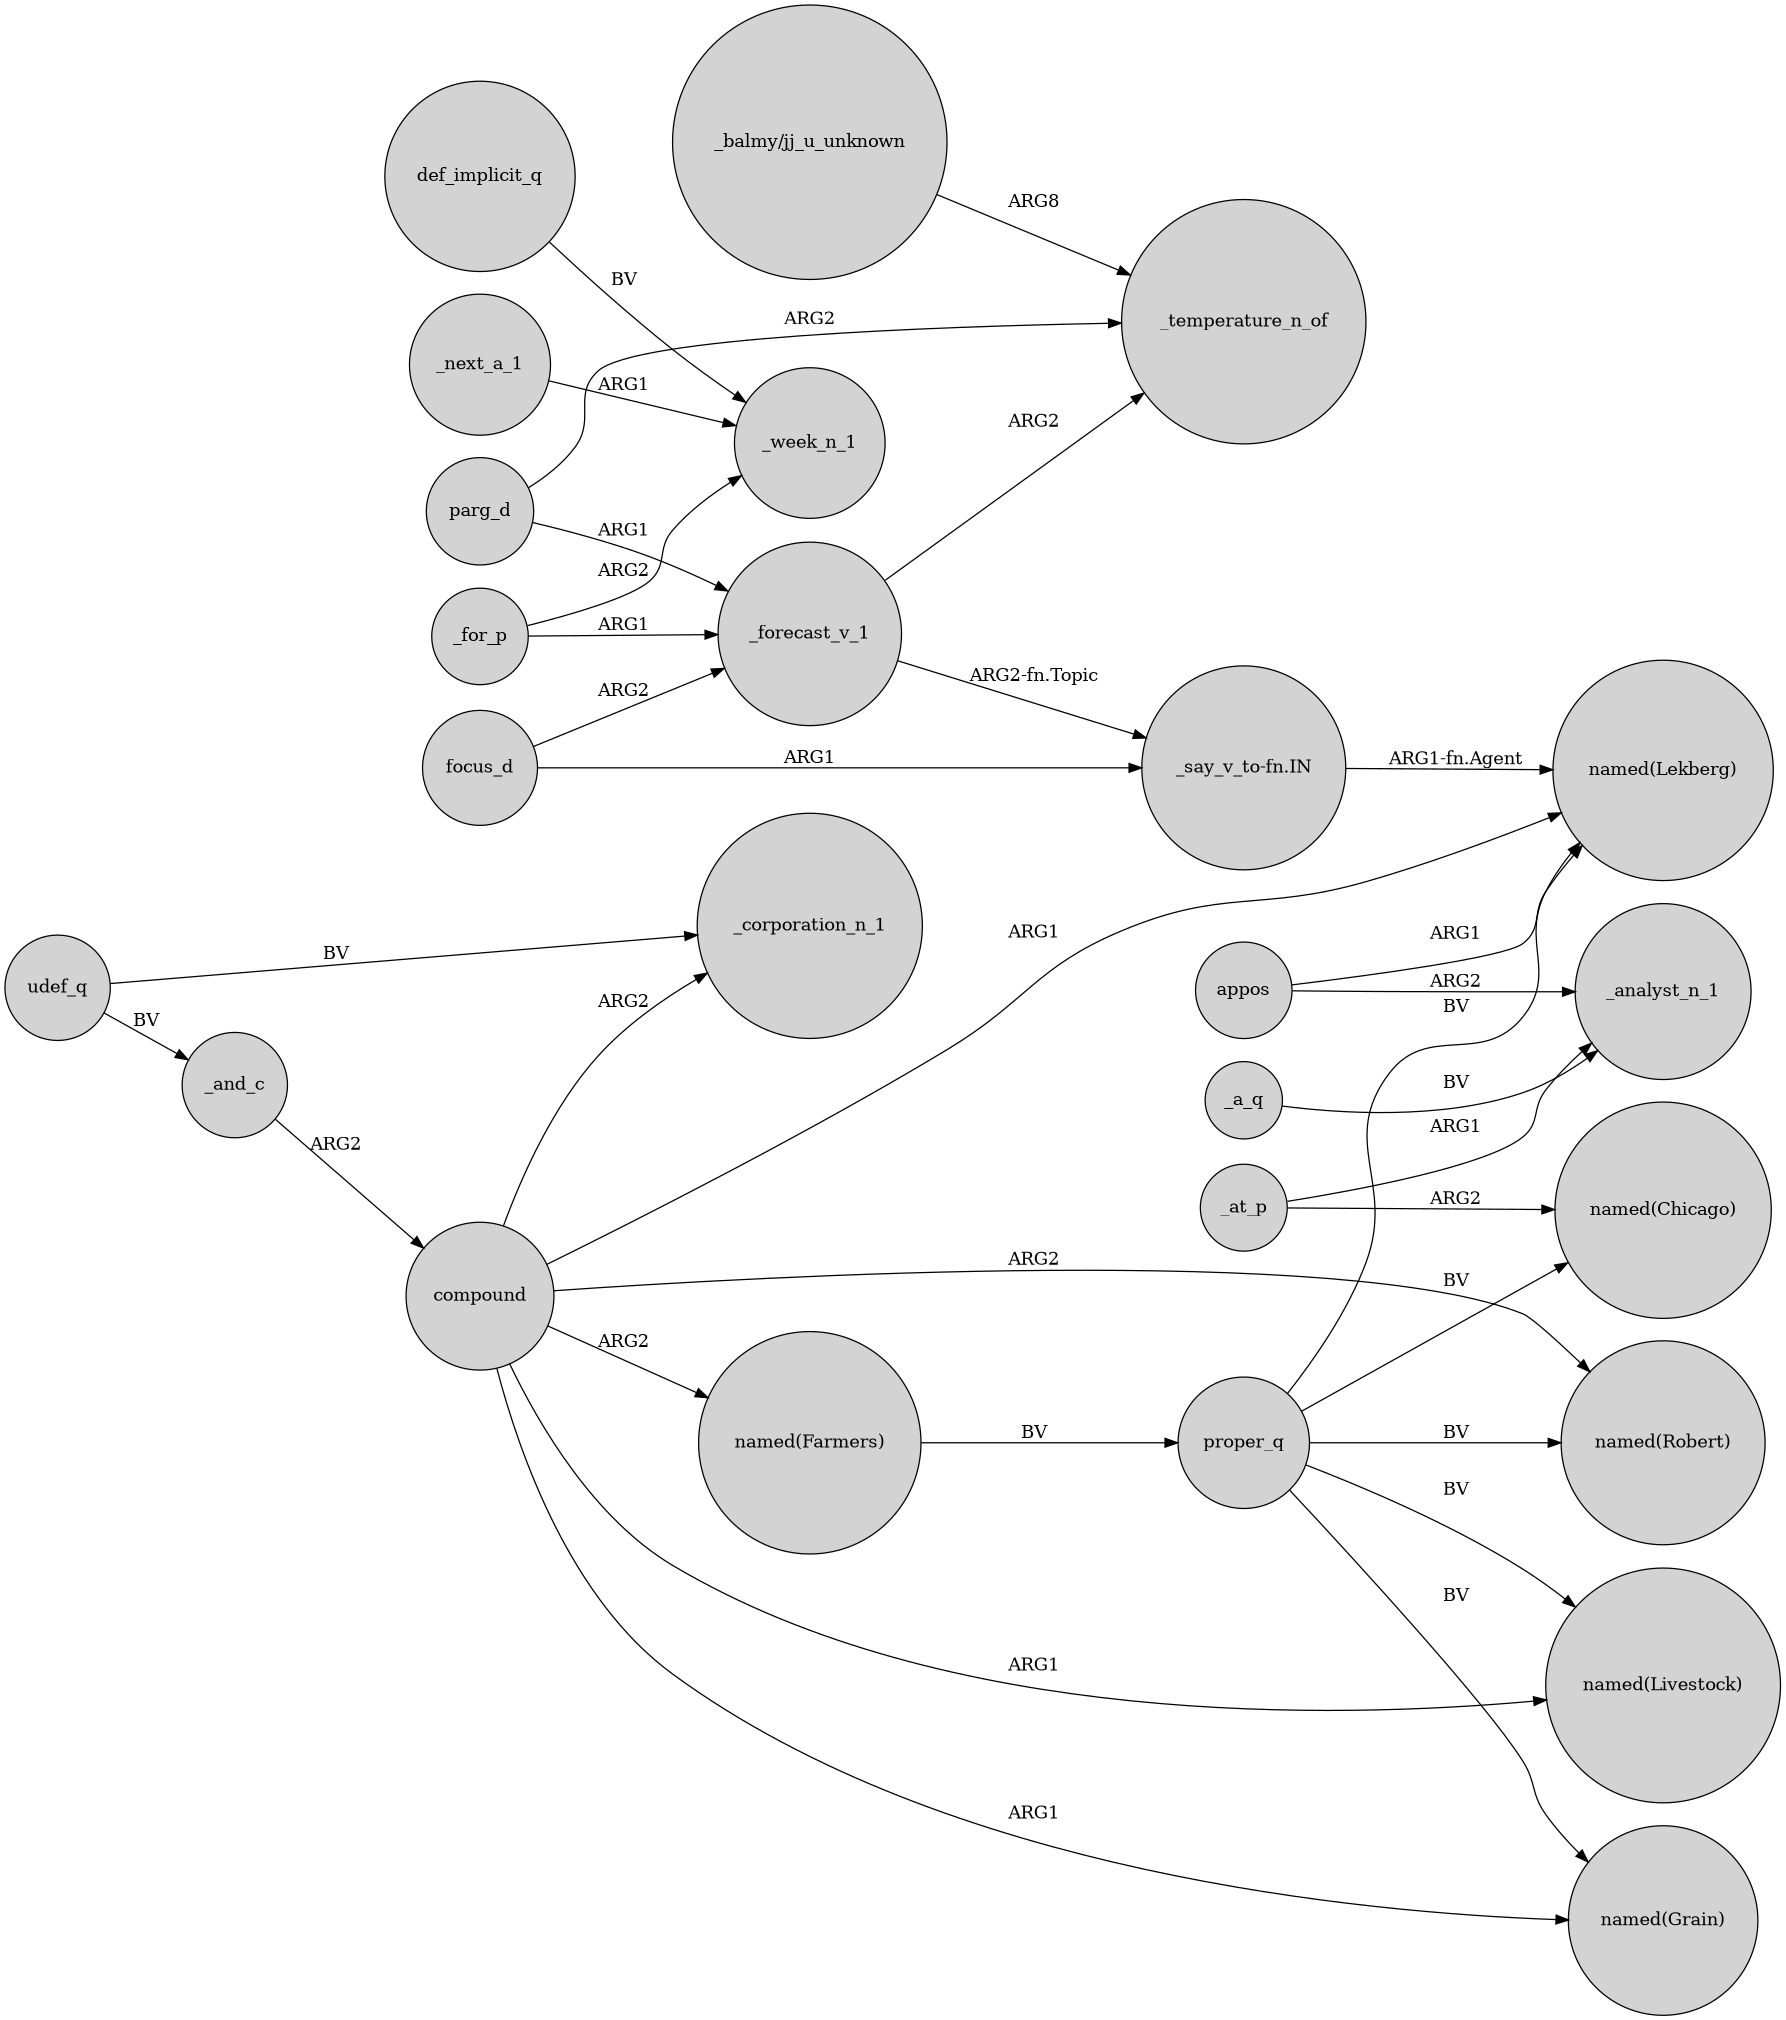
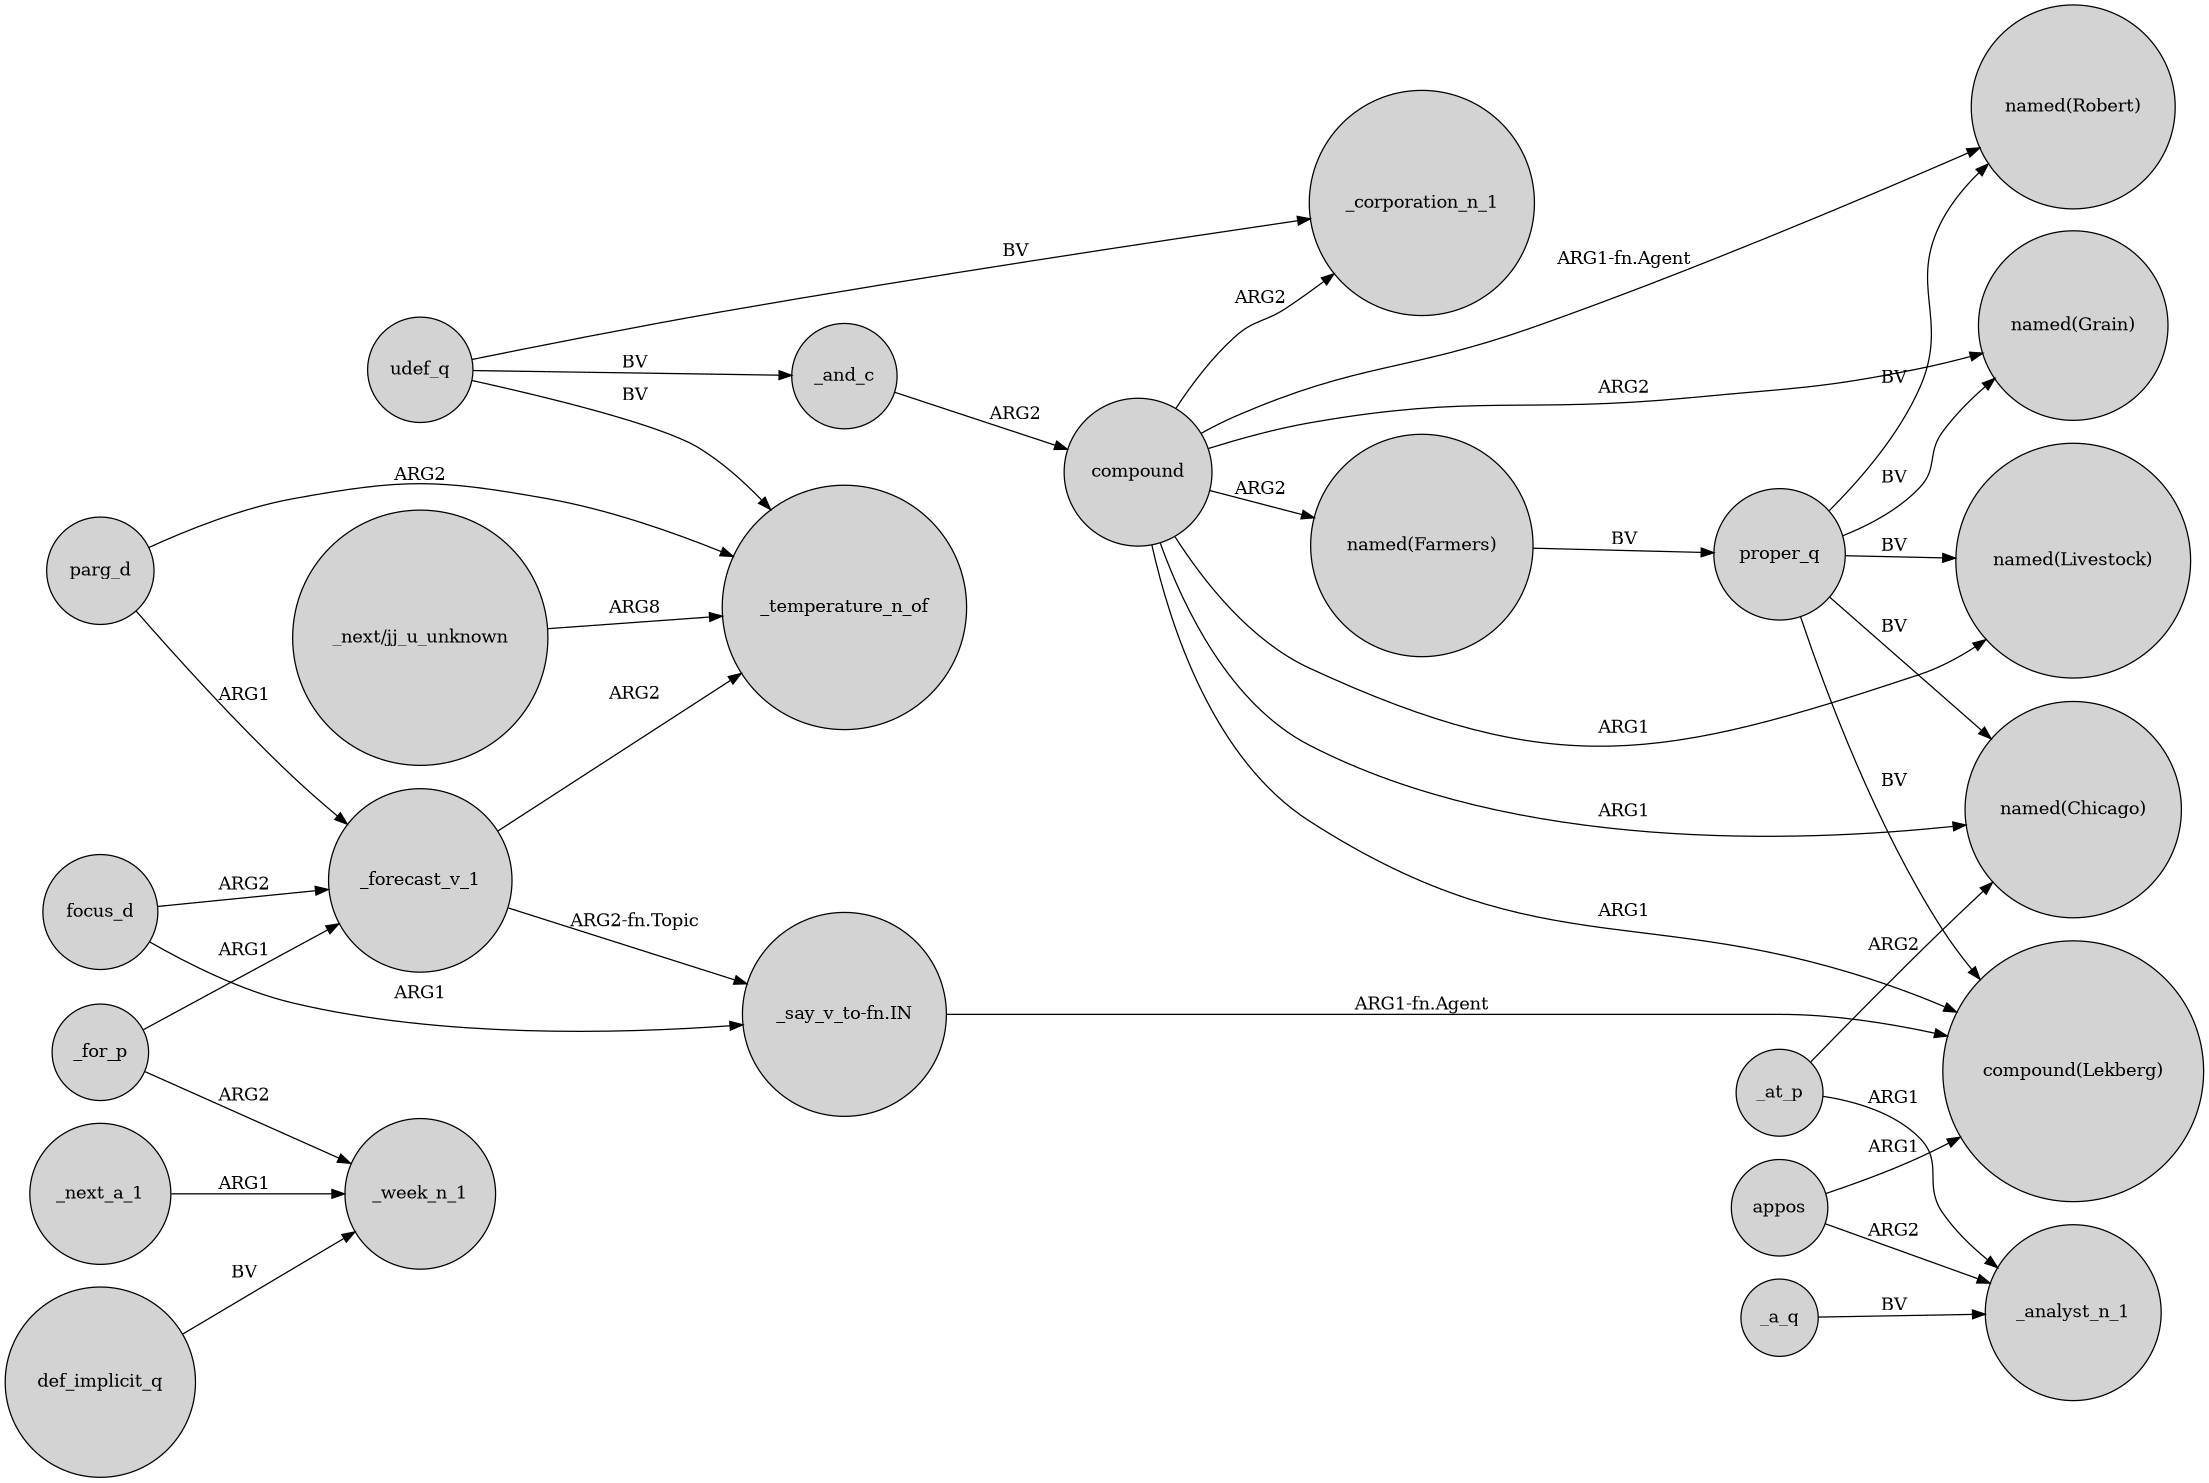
node "_balmy/jj_u_unknown": label "_balmy/jj_u_unknown" -> "_next/jj_u_unknown"
edge "udef_q" -> "_temperature_n_of": added, label "BV"
node "named(Lekberg)": label "named(Lekberg)" -> "compound(Lekberg)"
edge "compound" -> "named(Chicago)": added, label "ARG1"
edge "compound" -> "named(Robert)": label "ARG2" -> "ARG1-fn.Agent"
edge "compound" -> "named(Grain)": label "ARG1" -> "ARG2"
